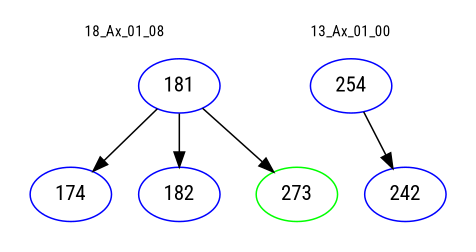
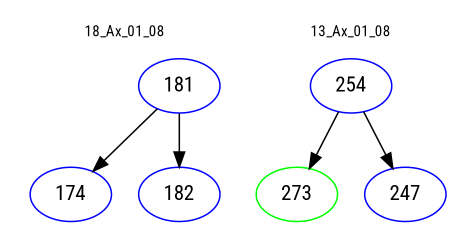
cluster "13_Ax_01_00": label "13_Ax_01_00" -> "13_Ax_01_08"
edge "181" -> "273": now "254" -> "273"
node "242": label "242" -> "247"
